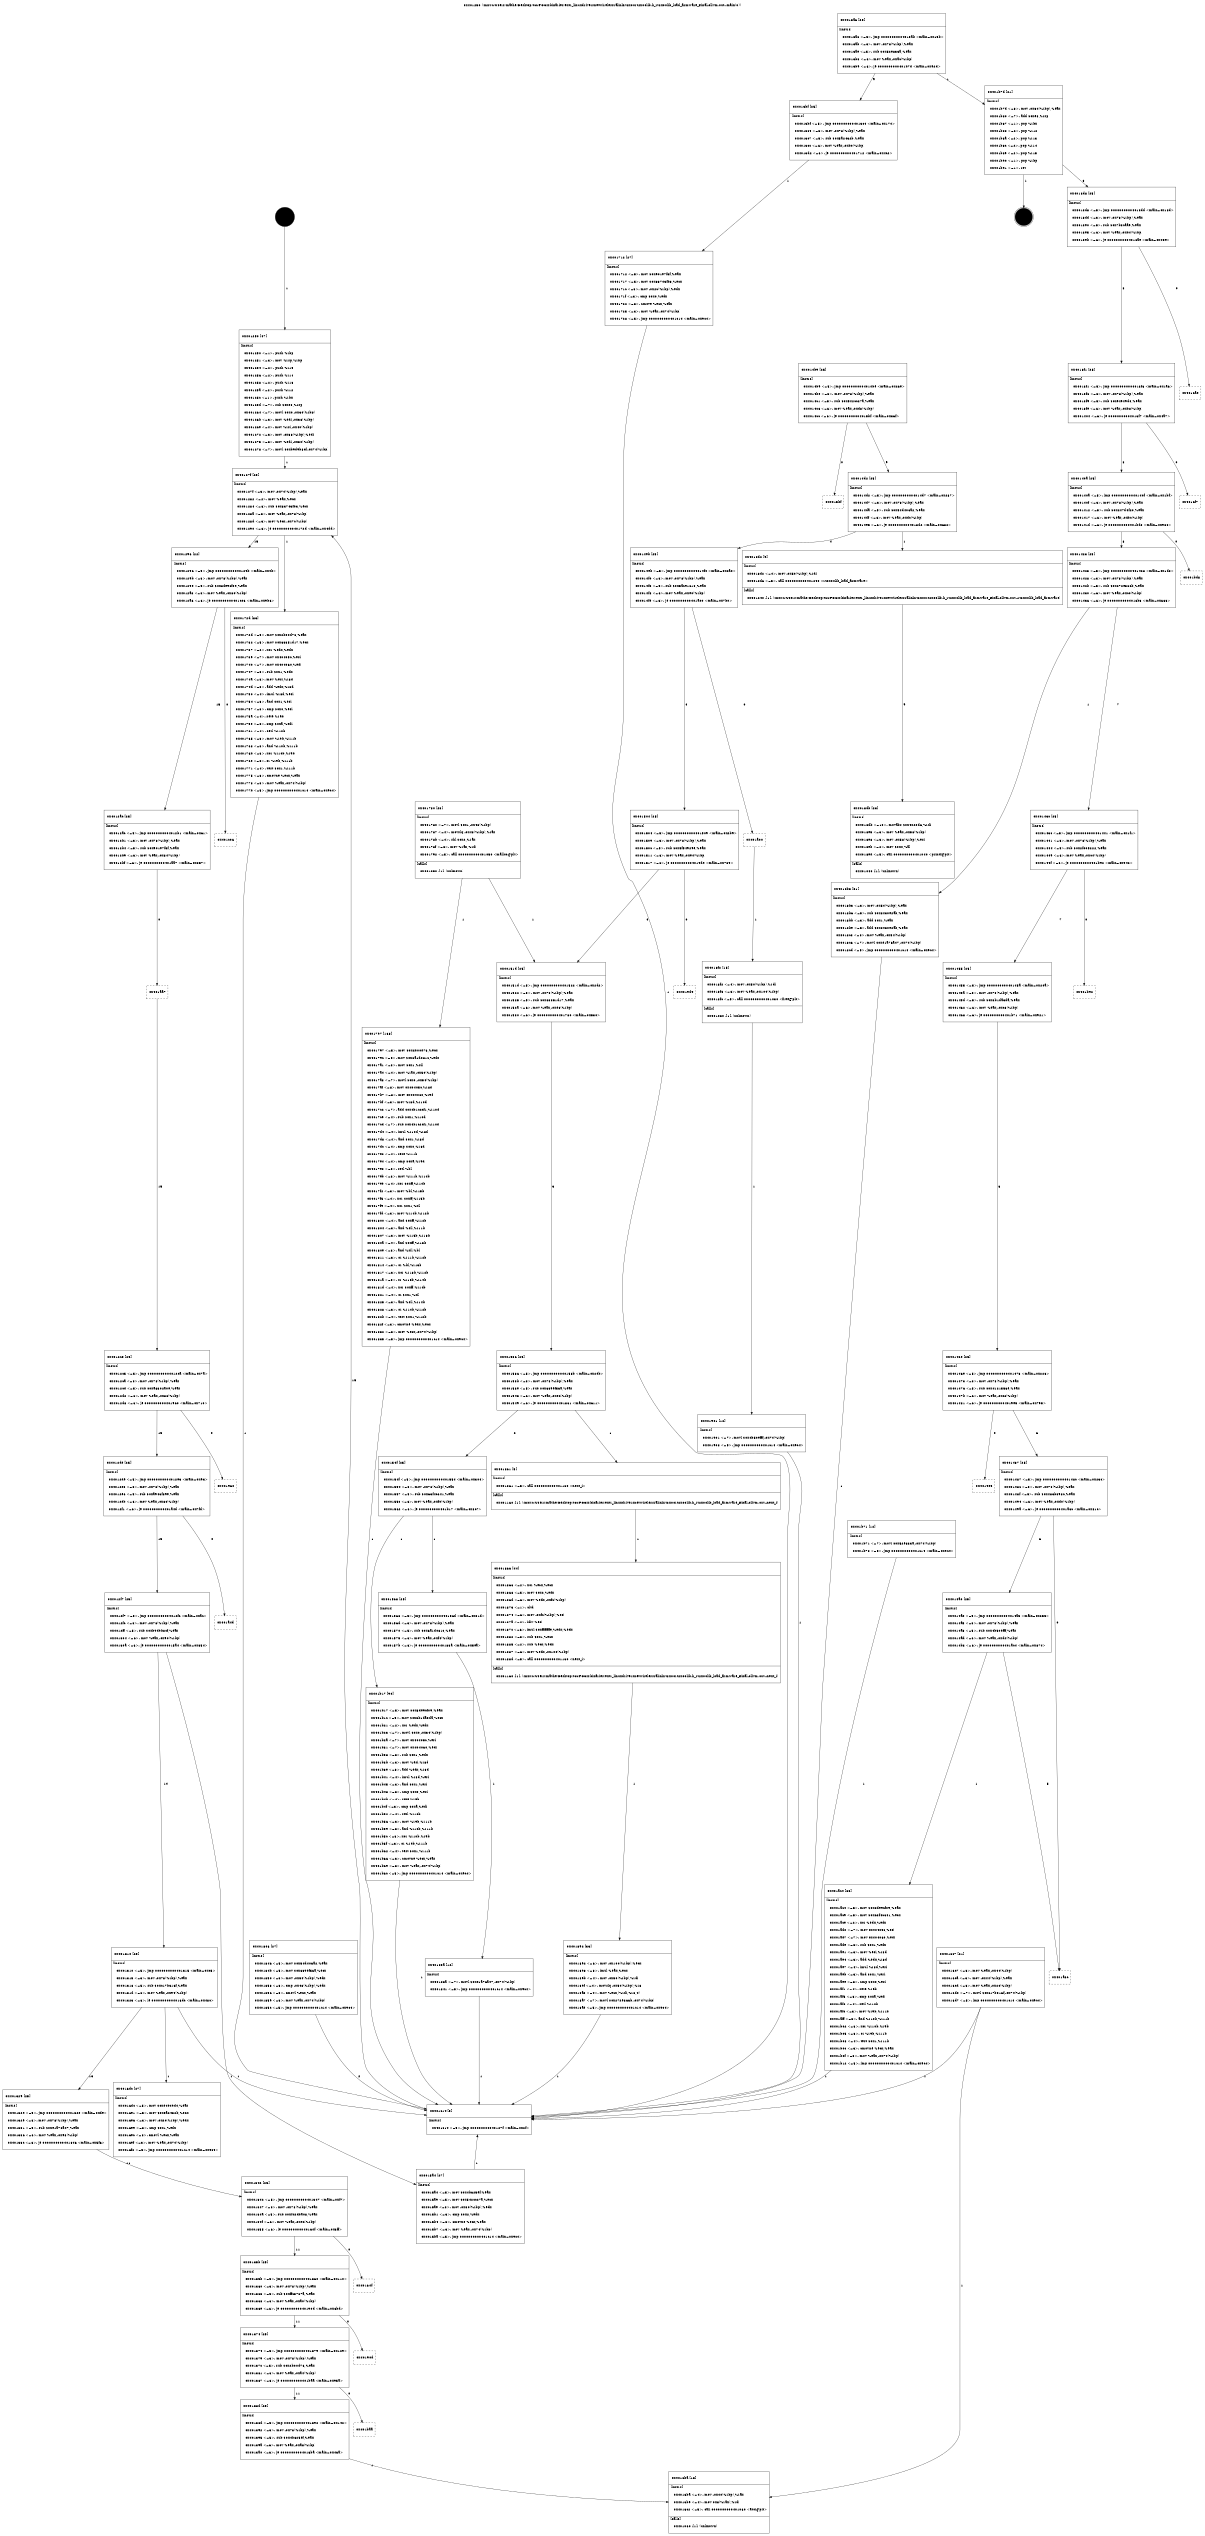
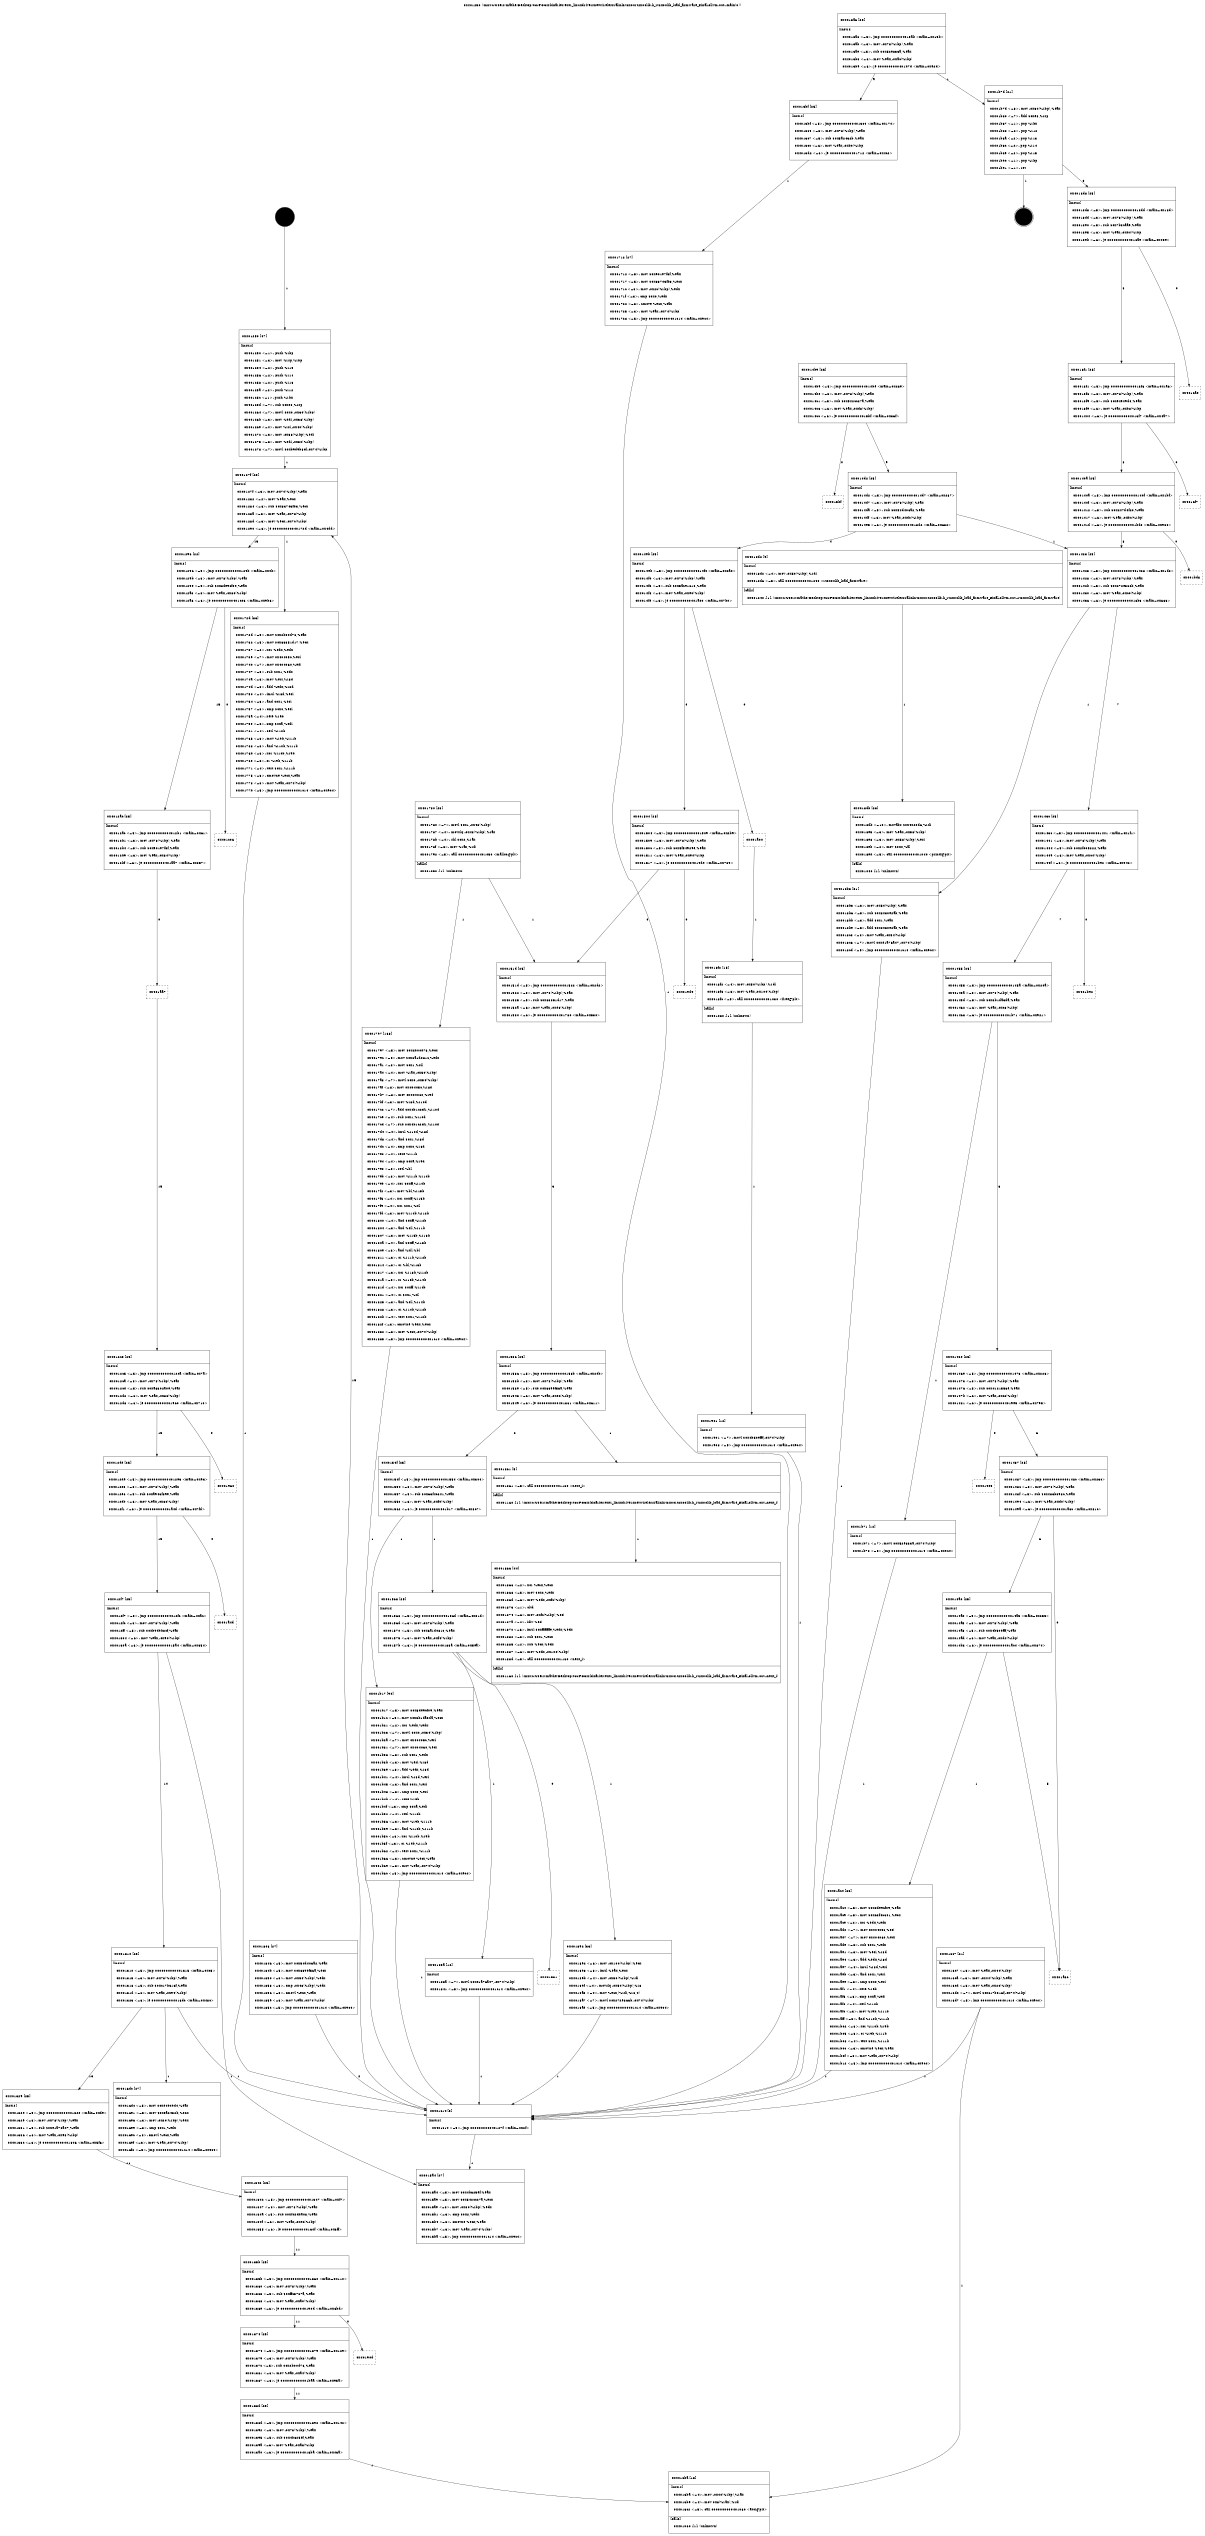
edge "0x4014d2 [25]" -> "0x4018d2 [9]": now "0x4014d2 [25]" -> "0x401423 [25]"
edge "0x4018d2 [9]" -> "0x4018db [23]": label " 9" -> " 1"
edge "0x401455 [25]" -> "0x401b71 [12]": added, label "1"
edge "0x401866 [44]" -> "0x401892 [33]": now "0x401568 [25]" -> "0x401892 [33]"
node "0x401581": added
edge "0x4015a4 [27]" -> "0x401c14 [5]": reversed
node "0x40164f": removed
node "0x401baa": removed
